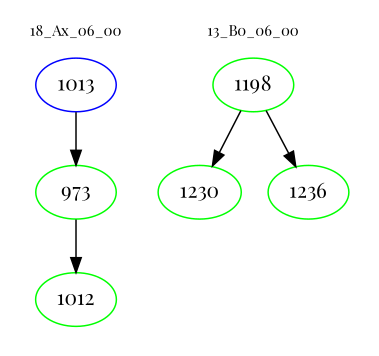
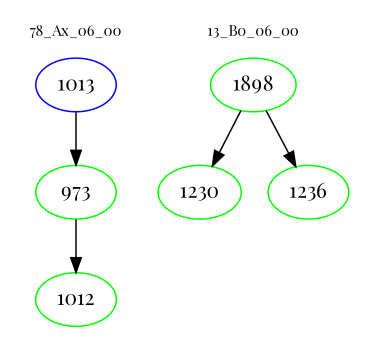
cluster "18_Ax_06_00": label "18_Ax_06_00" -> "78_Ax_06_00"
node "1198": label "1198" -> "1898"
